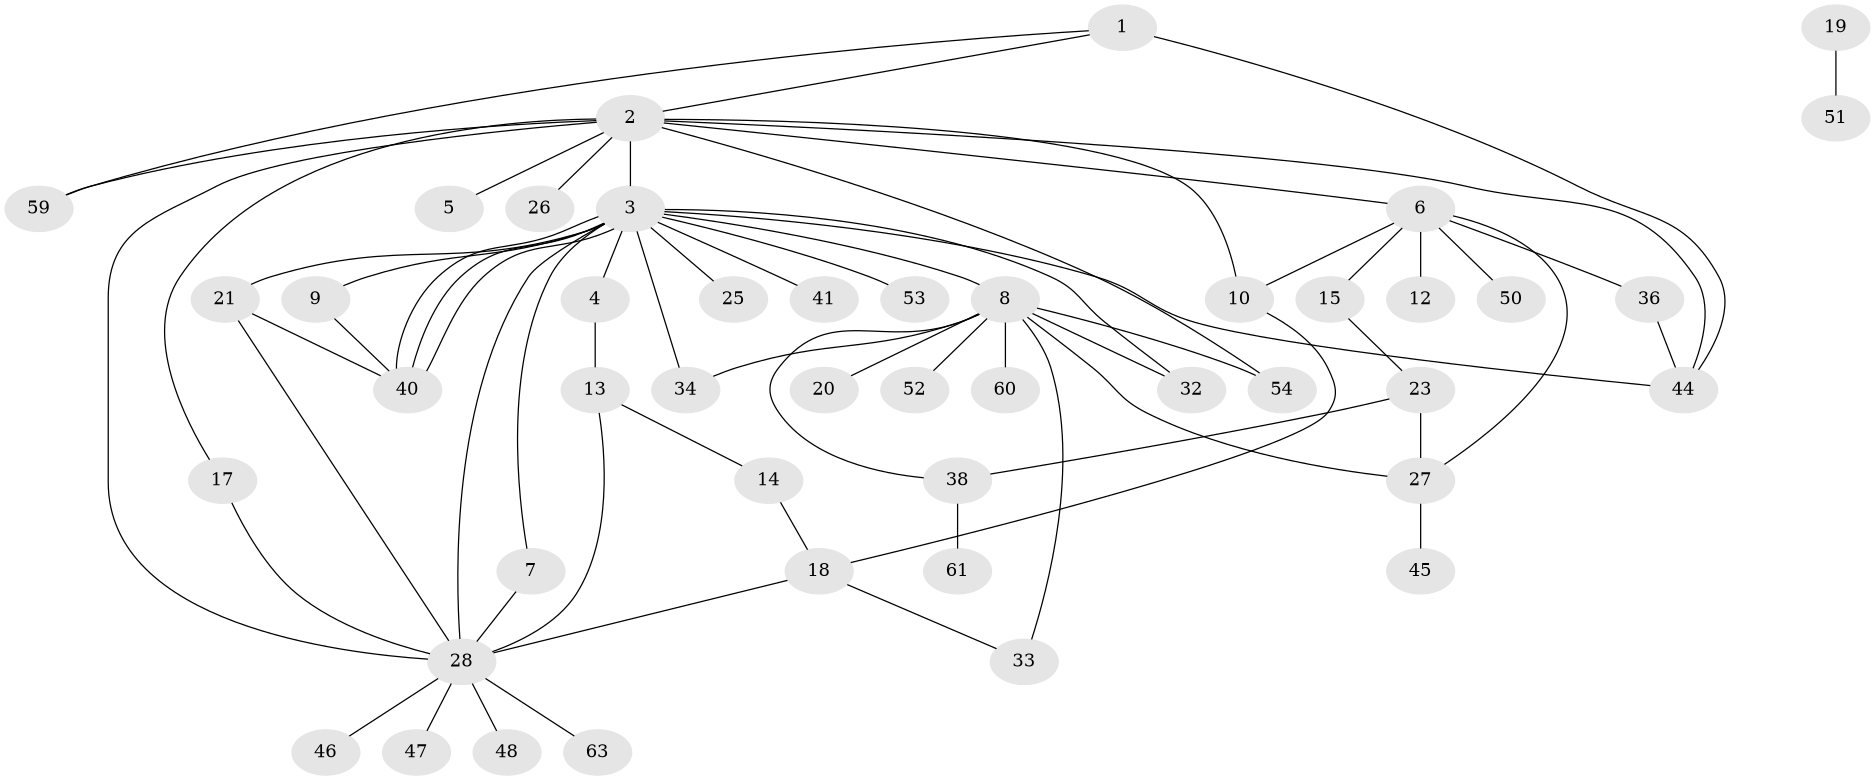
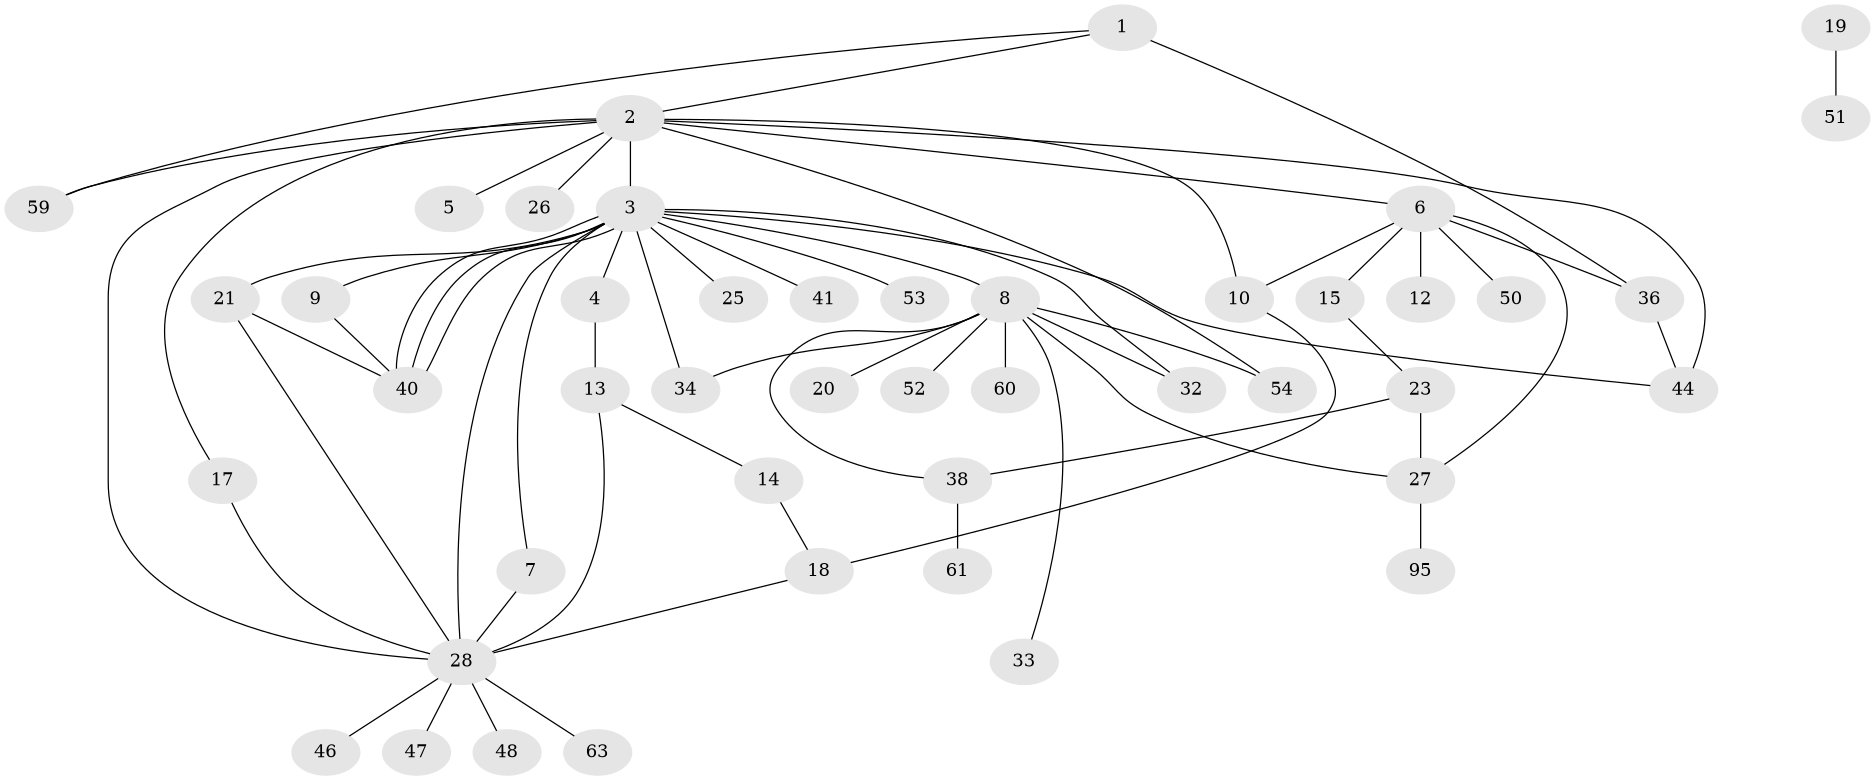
edge "1" -- "44": now "1" -- "36"
node "45": label "45" -> "95"
edge "18" -- "33": removed
